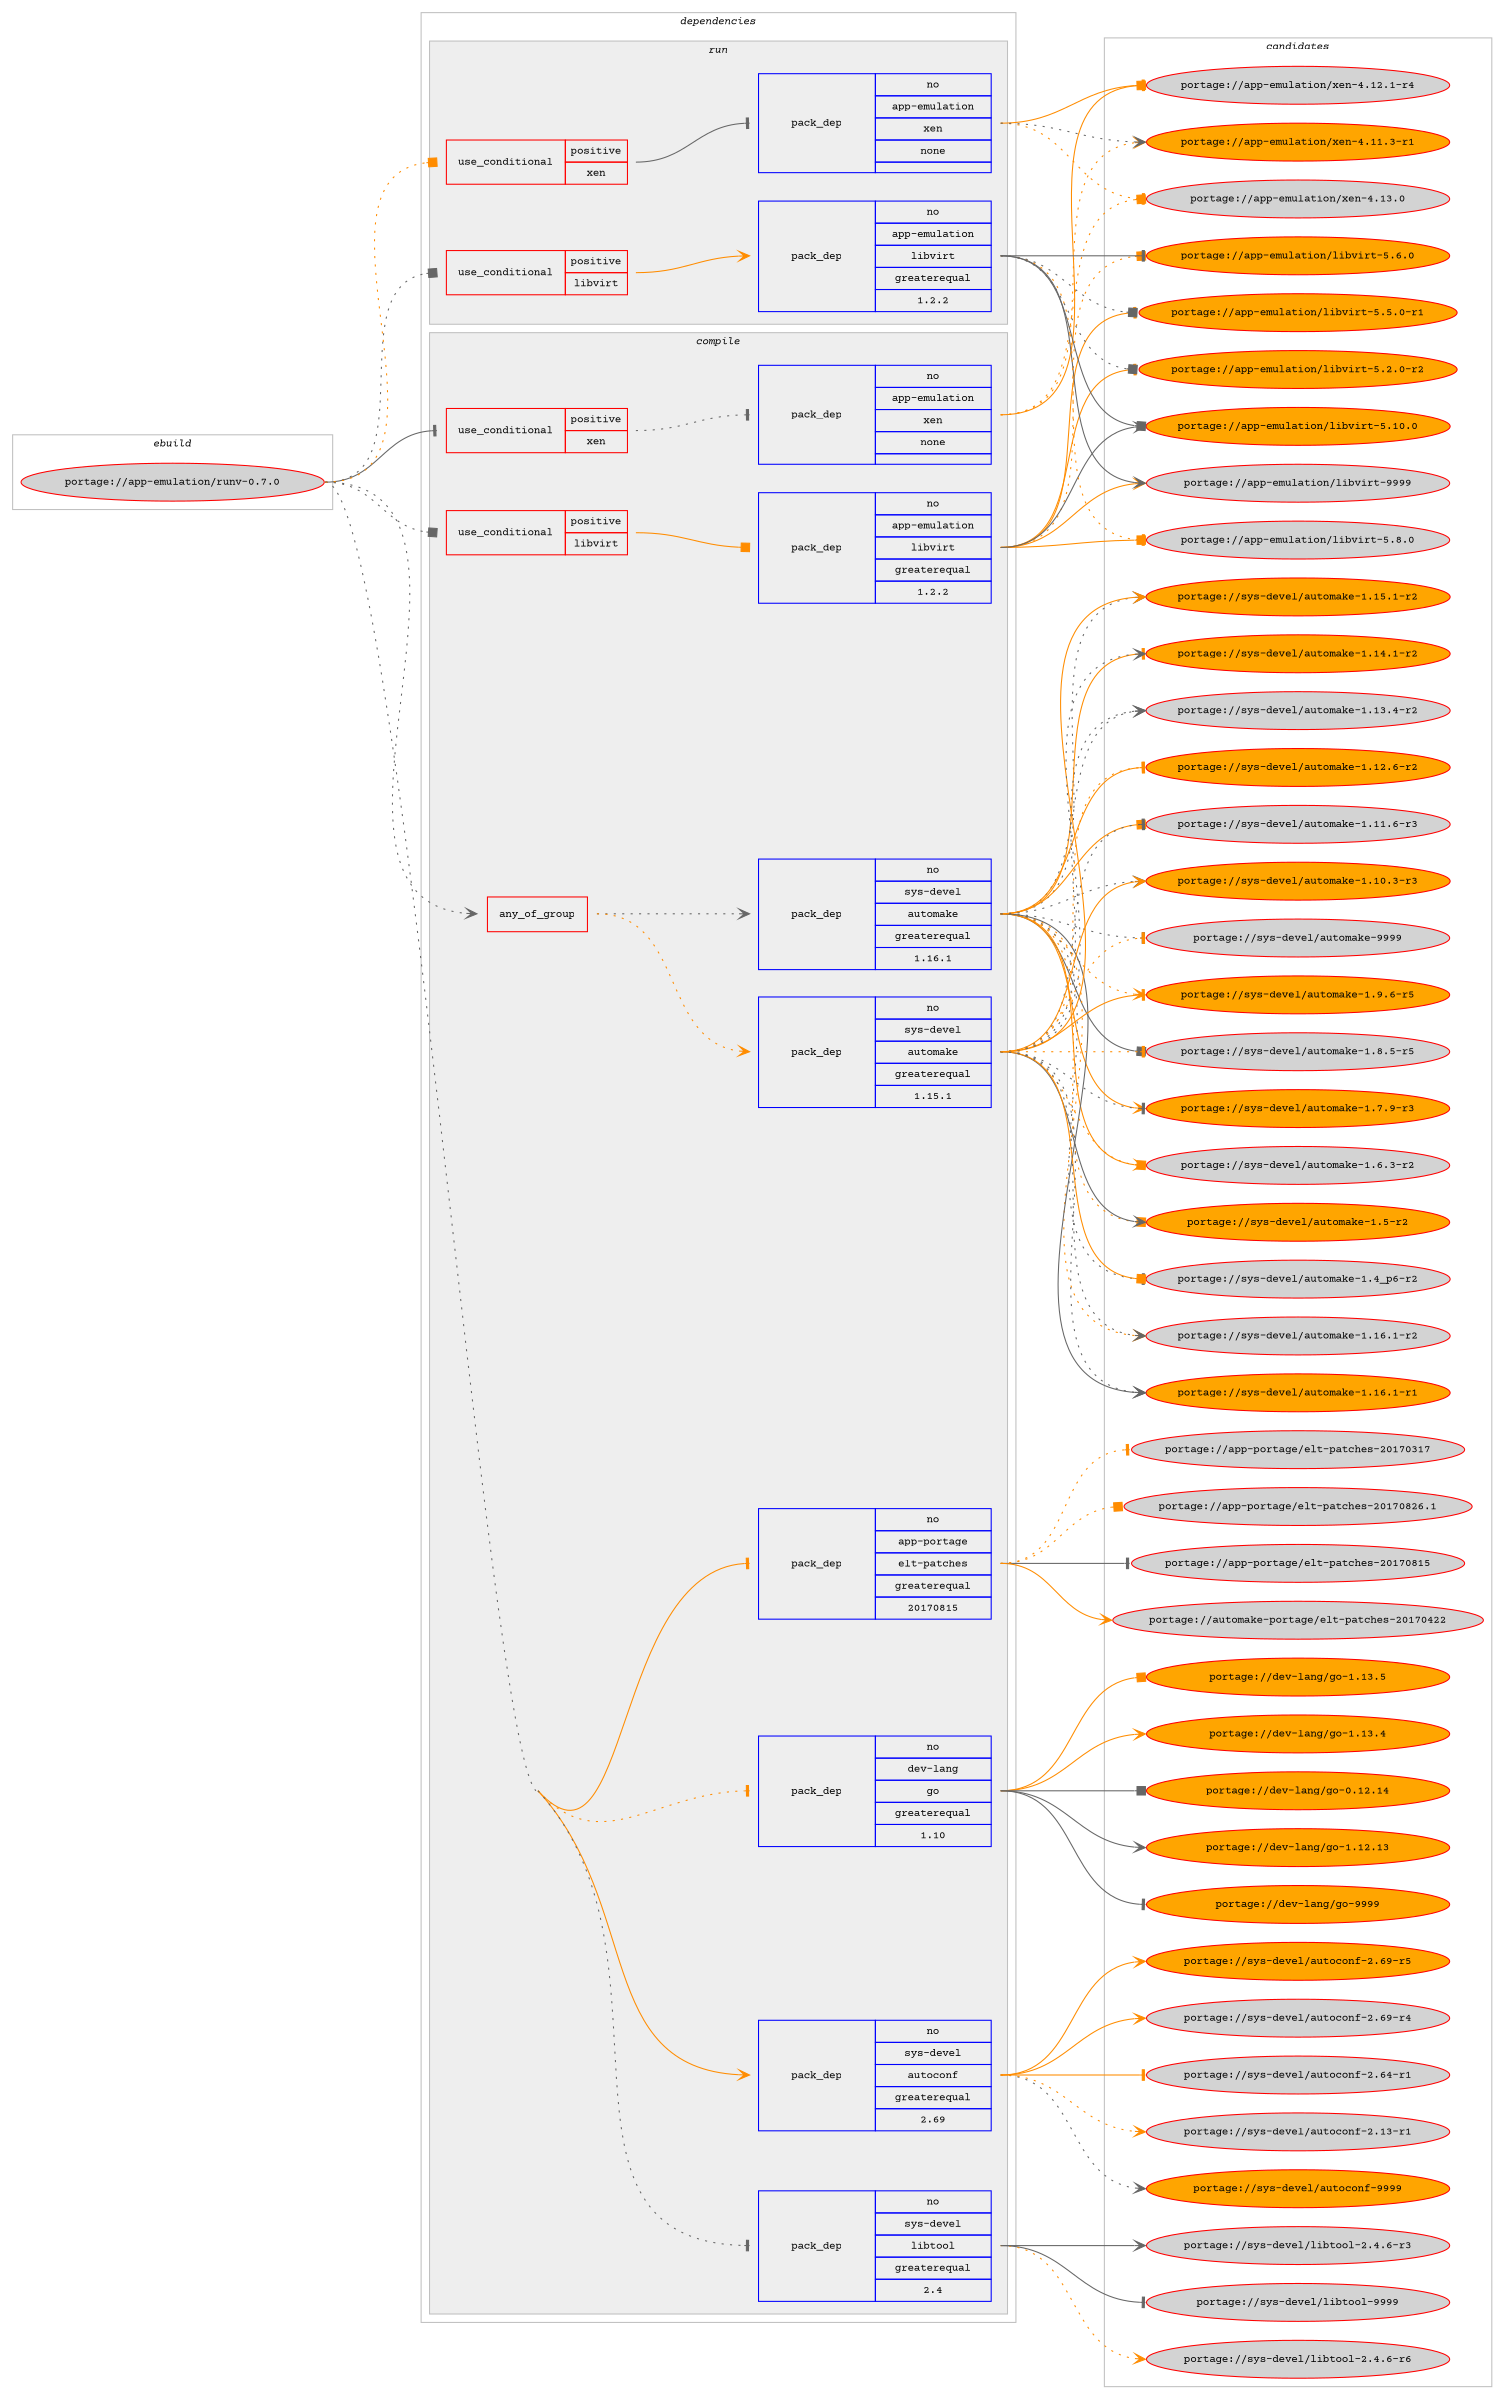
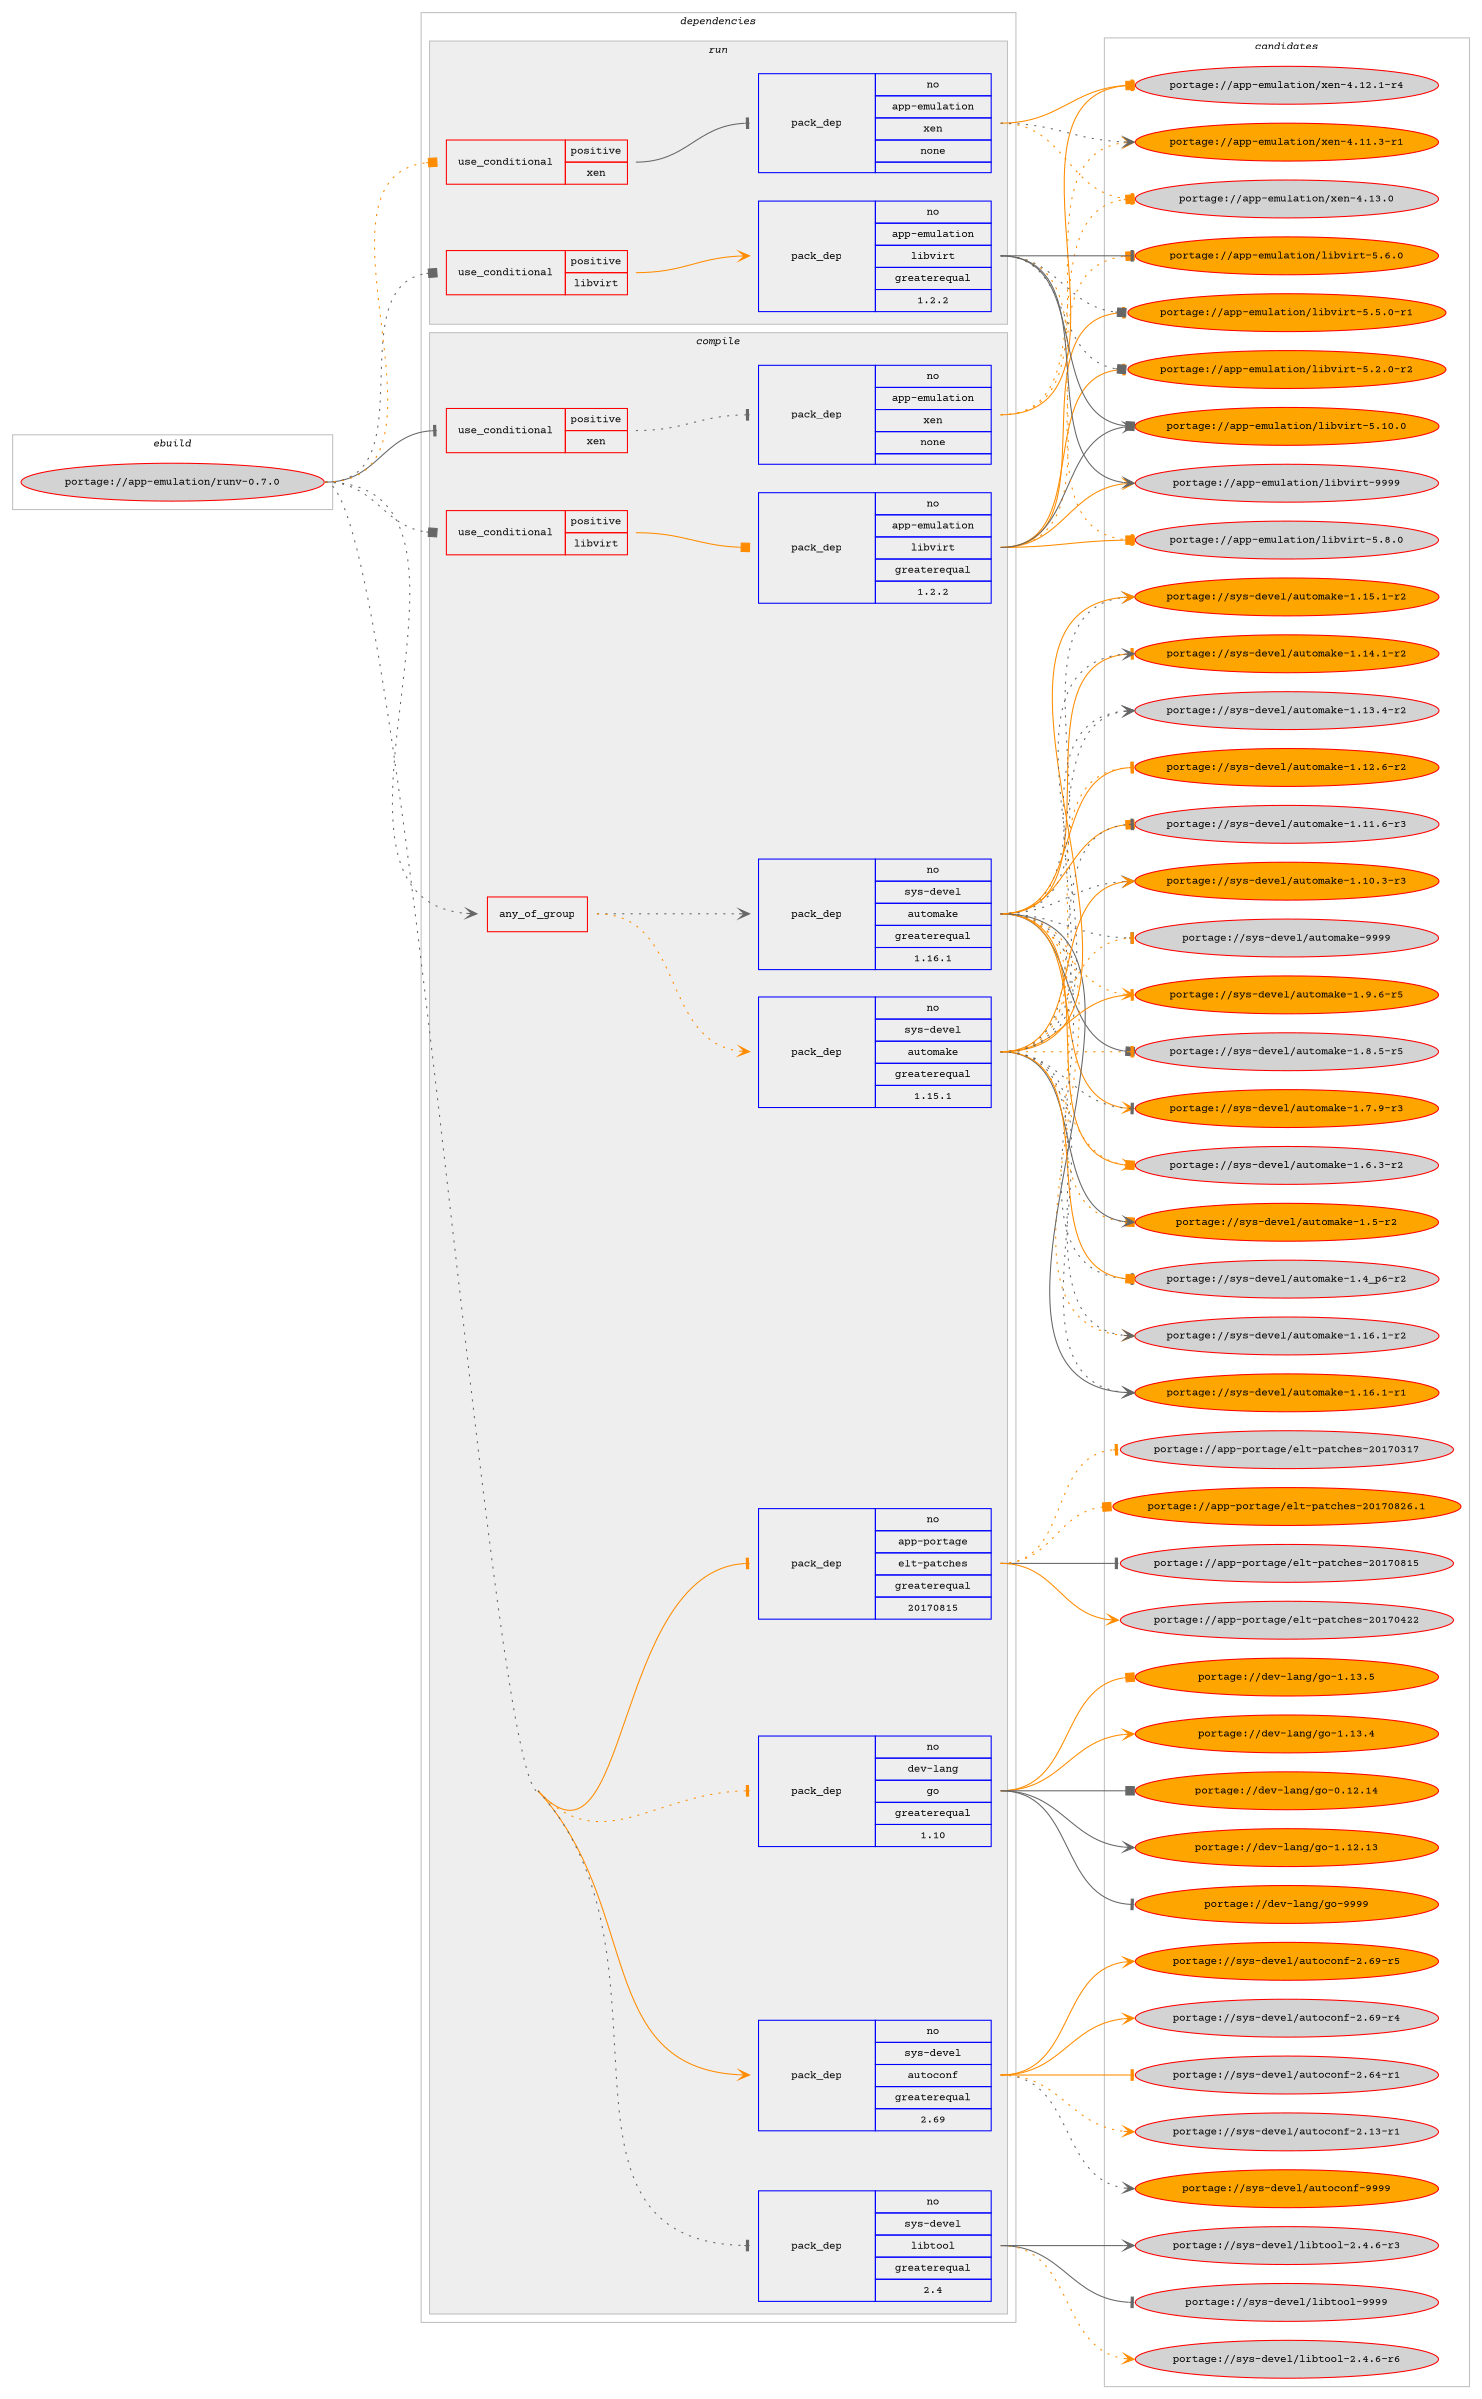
node "portage://app-portage/elt-patches-20170826.1": fillcolor lightgrey -> orange
node "portage://automake-portage/elt-patches-20170422": label "portage://automake-portage/elt-patches-20170422" -> "portage://app-portage/elt-patches-20170422"
